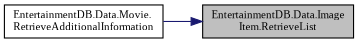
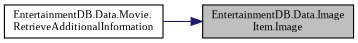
node "EntertainmentDB.Data.Image Item.RetrieveList": label "EntertainmentDB.Data.Image Item.RetrieveList" -> "EntertainmentDB.Data.Image Item.Image"
